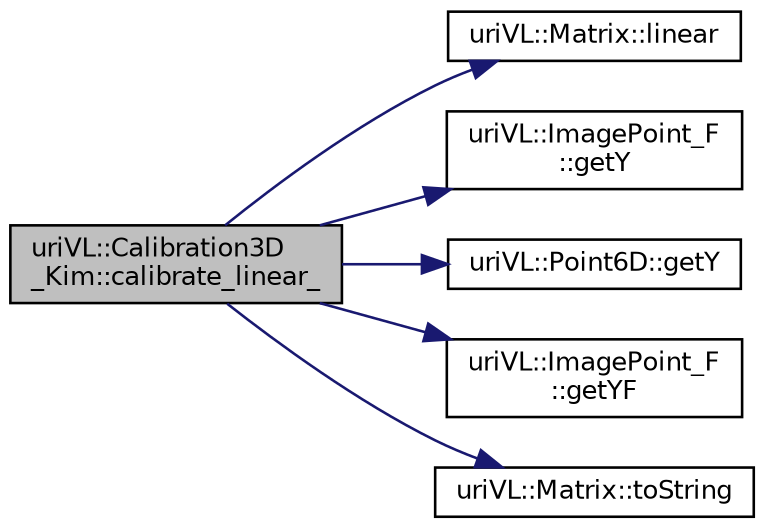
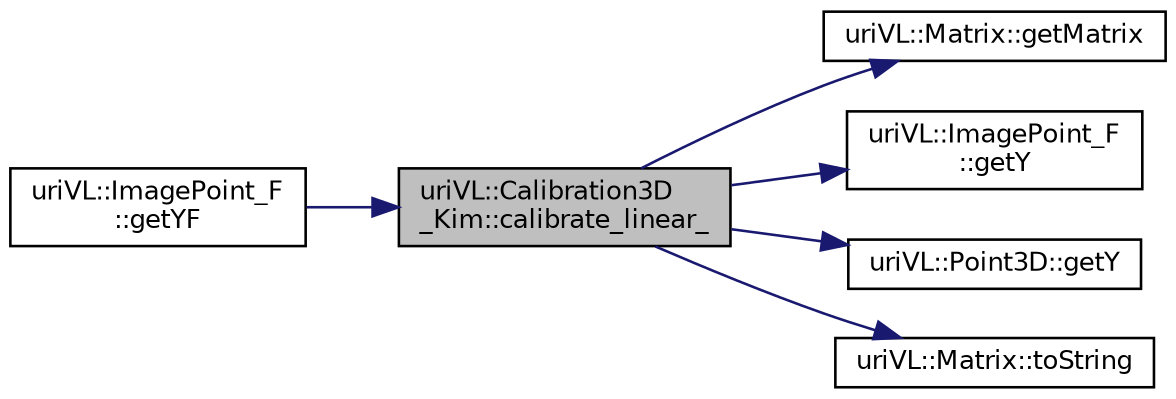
node "uriVL::Matrix::linear": label "uriVL::Matrix::linear" -> "uriVL::Matrix::getMatrix"
node "uriVL::Point6D::getY": label "uriVL::Point6D::getY" -> "uriVL::Point3D::getY"
edge "uriVL::Calibration3D _Kim::calibrate_linear_" -> "uriVL::ImagePoint_F ::getYF": reversed
